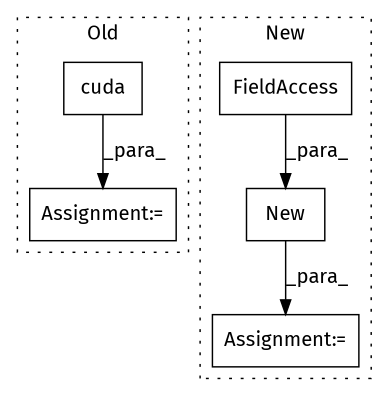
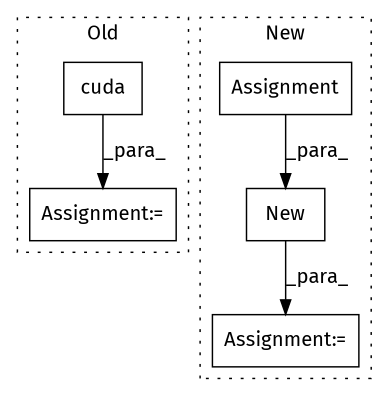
node "FieldAccess": label "FieldAccess" -> "Assignment"
